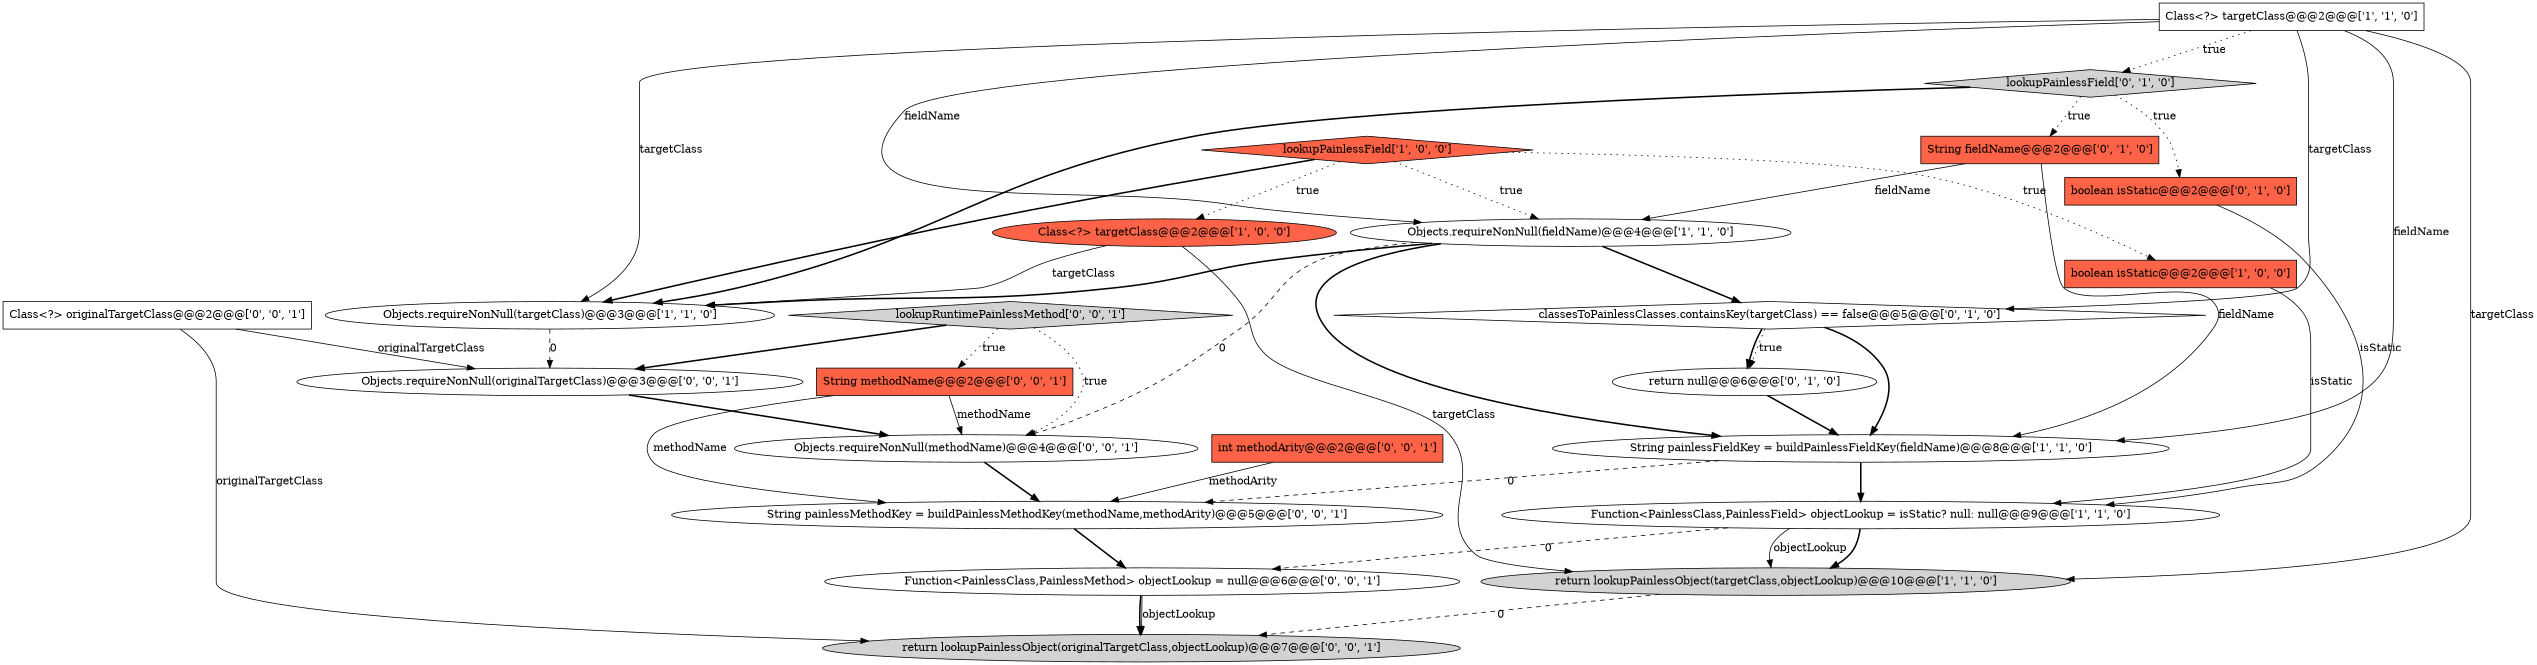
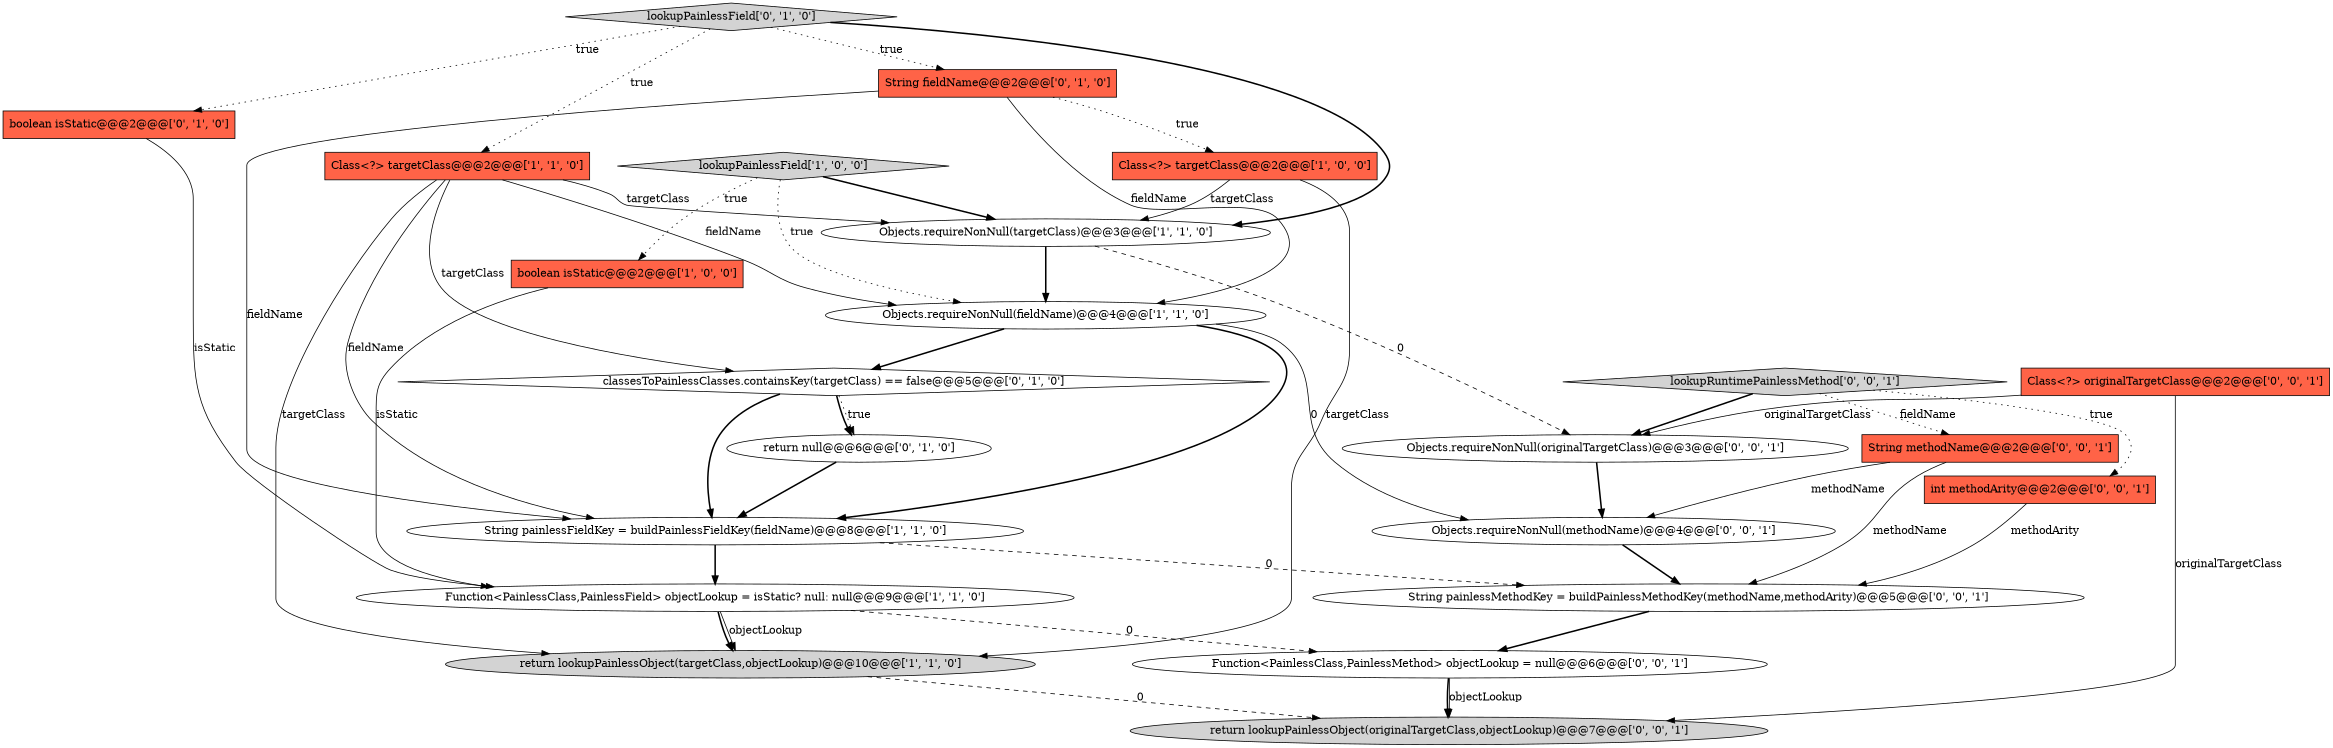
node "Class<?> targetClass@@@2@@@['1', '1', '0']": fillcolor white -> tomato
edge "Class<?> targetClass@@@2@@@['1', '1', '0']" -> "lookupPainlessField['0', '1', '0']": reversed
node "lookupPainlessField['1', '0', '0']": fillcolor tomato -> lightgray
edge "lookupPainlessField['1', '0', '0']" -> "Class<?> targetClass@@@2@@@['1', '0', '0']": now "String fieldName@@@2@@@['0', '1', '0']" -> "Class<?> targetClass@@@2@@@['1', '0', '0']"
node "Class<?> targetClass@@@2@@@['1', '0', '0']": shape ellipse -> box
edge "Objects.requireNonNull(fieldName)@@@4@@@['1', '1', '0']" -> "Objects.requireNonNull(targetClass)@@@3@@@['1', '1', '0']": reversed
node "Class<?> originalTargetClass@@@2@@@['0', '0', '1']": fillcolor white -> tomato
edge "Objects.requireNonNull(fieldName)@@@4@@@['1', '1', '0']" -> "Objects.requireNonNull(methodName)@@@4@@@['0', '0', '1']": style dashed -> solid
edge "lookupRuntimePainlessMethod['0', '0', '1']" -> "String methodName@@@2@@@['0', '0', '1']": label "true" -> "fieldName"
edge "lookupRuntimePainlessMethod['0', '0', '1']" -> "Objects.requireNonNull(methodName)@@@4@@@['0', '0', '1']": now "lookupRuntimePainlessMethod['0', '0', '1']" -> "int methodArity@@@2@@@['0', '0', '1']"
